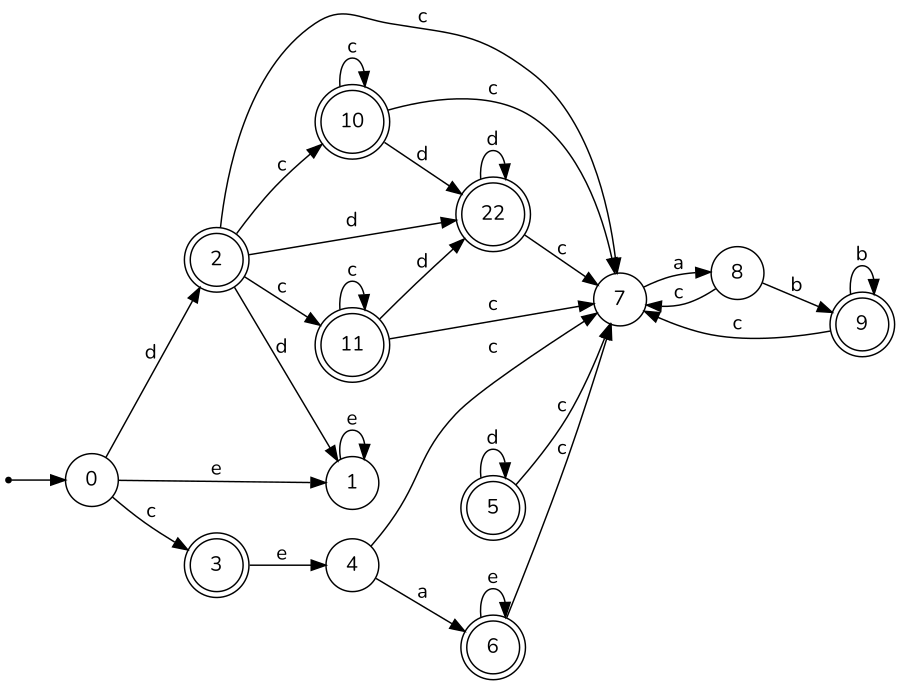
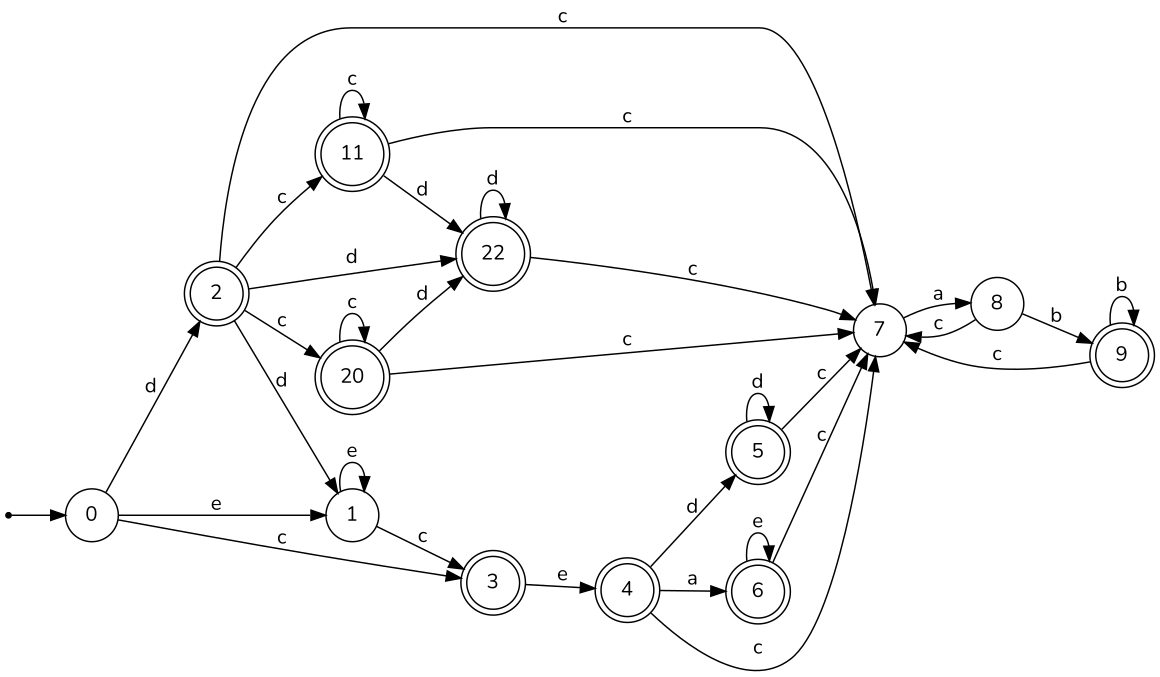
node "10": label "10" -> "20"
edge "4" -> "5": added, label "d"
edge "1" -> "3": added, label "c"
node "4": shape circle -> doublecircle
